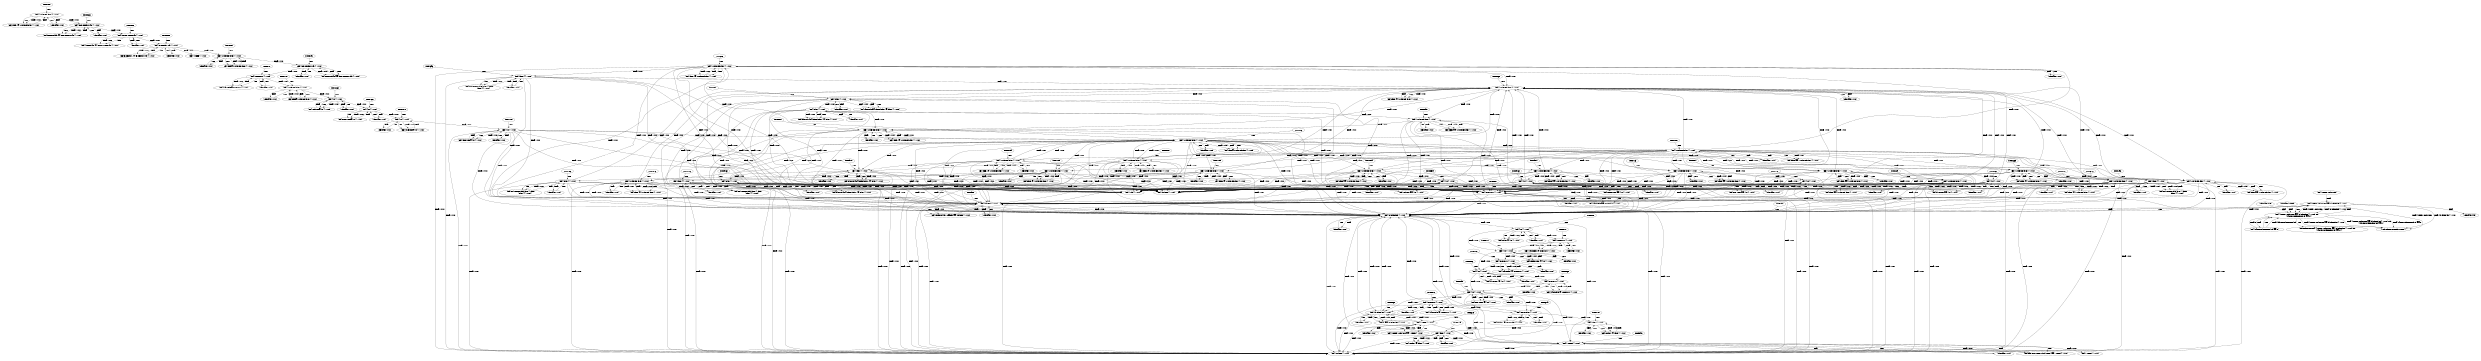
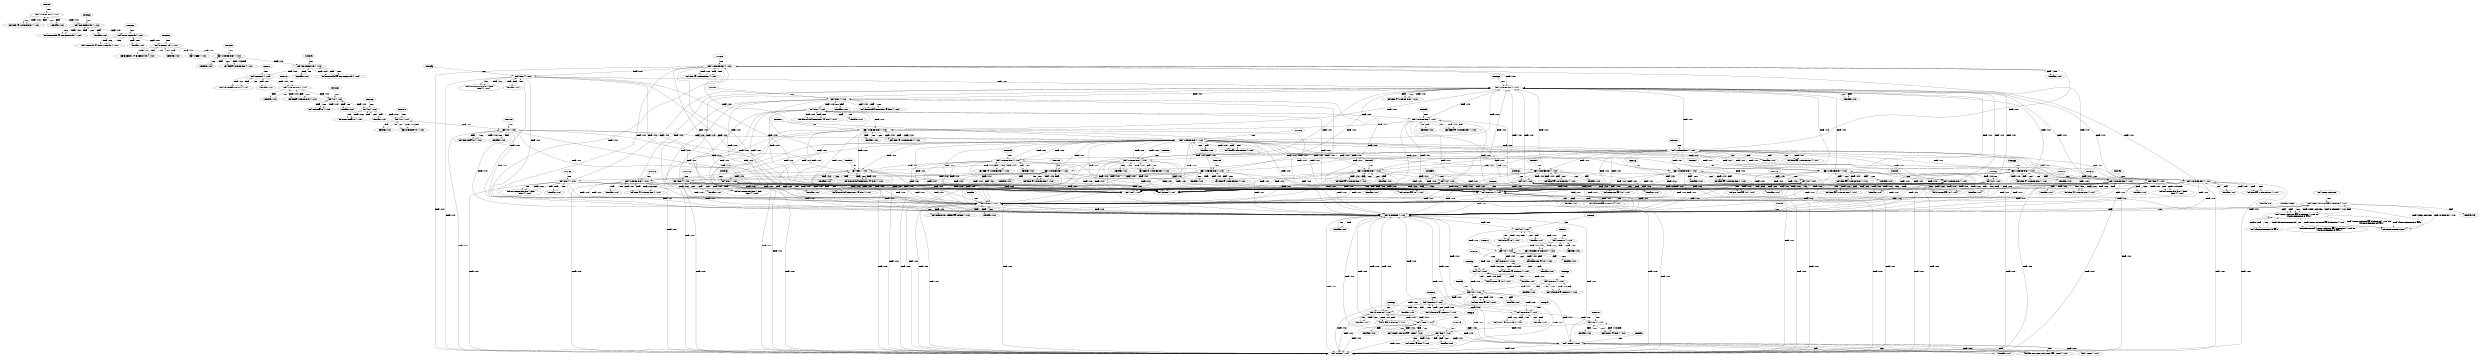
edge "(Call,image->colormap)" -> "(Call,image->colormap == (PixelPacket *) NULL)": label "DDG: " -> "AST: "
edge "(Call,option != (const char *) NULL)" -> "(Call,(const char *) NULL)": label "DDG: 1" -> "CFG: "
